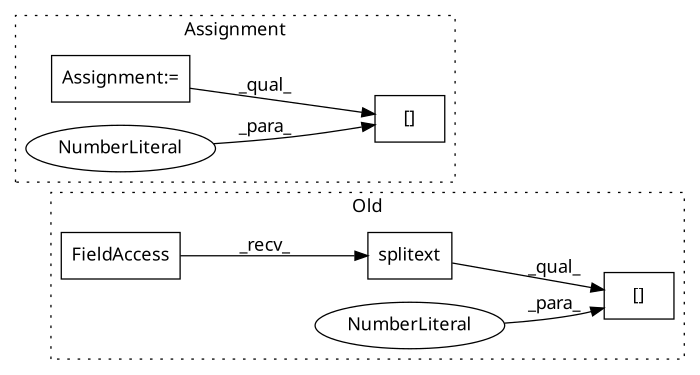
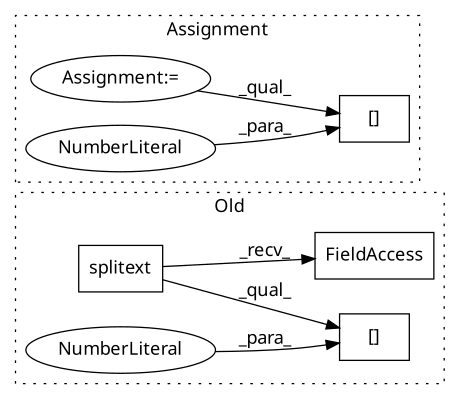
node "Assignment:=": shape box -> ellipse
edge "FieldAccess" -> "splitext": reversed
